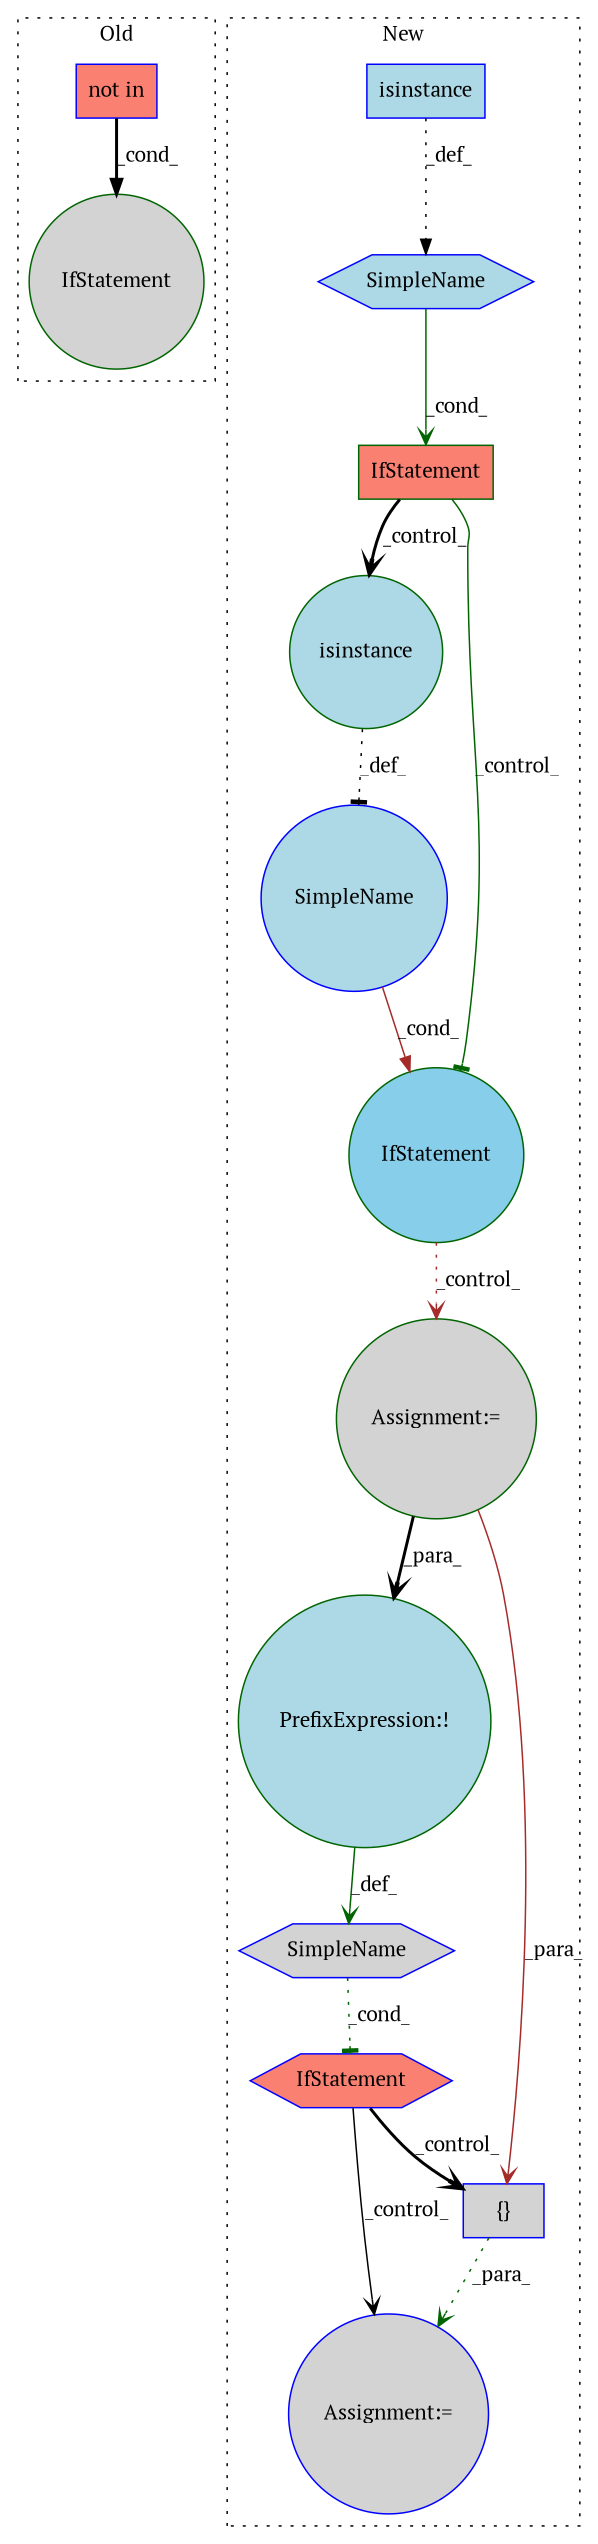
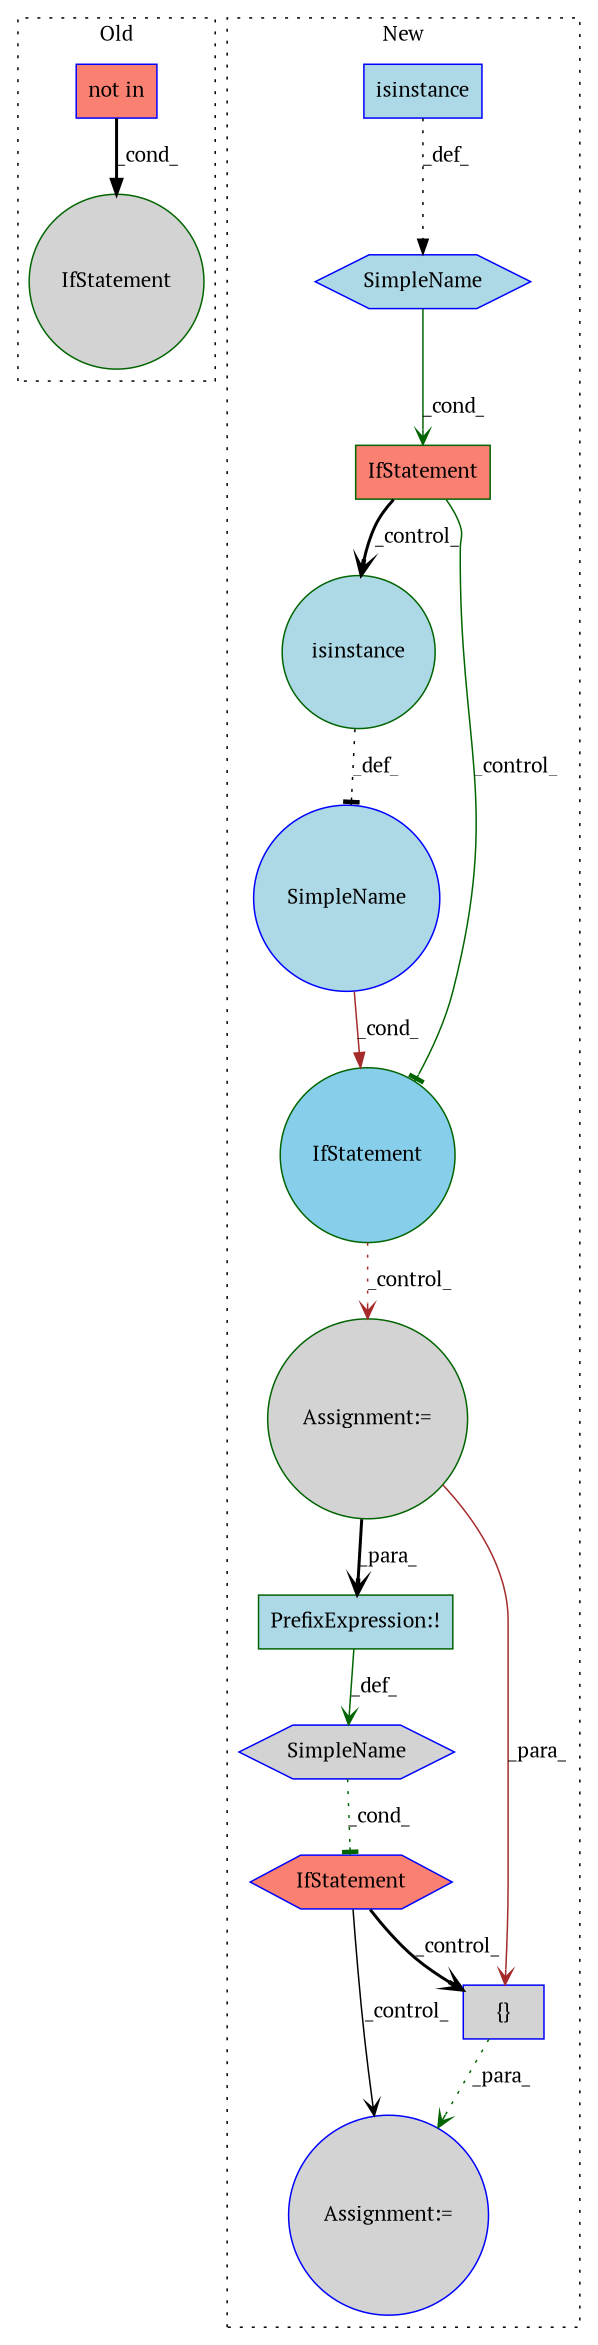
node "PrefixExpression:!": shape circle -> box
